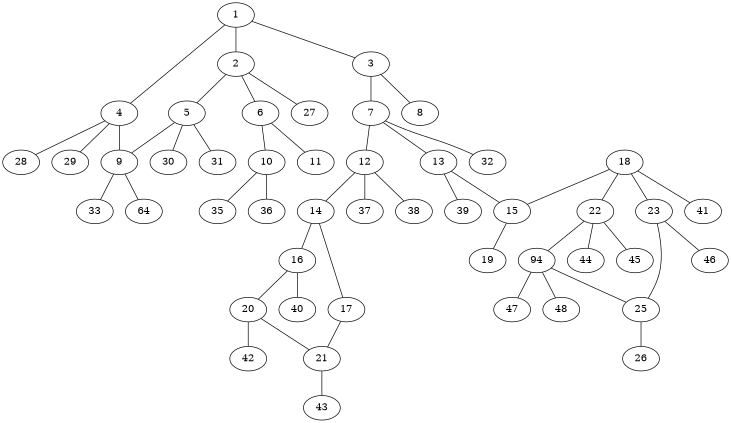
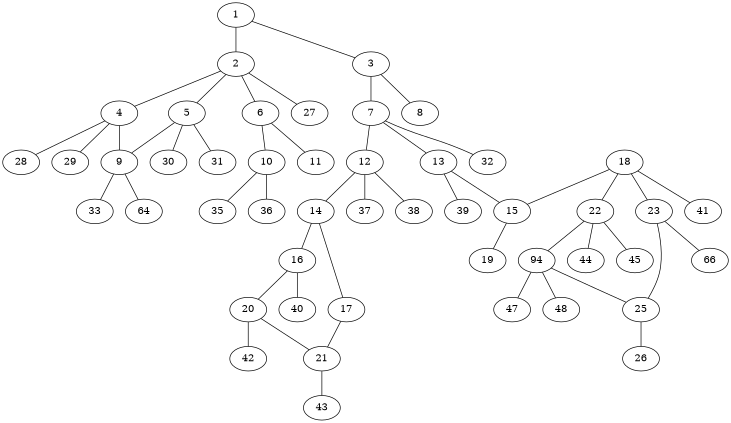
edge "1" -- "4": now "2" -- "4"
node "46": label "46" -> "66"
